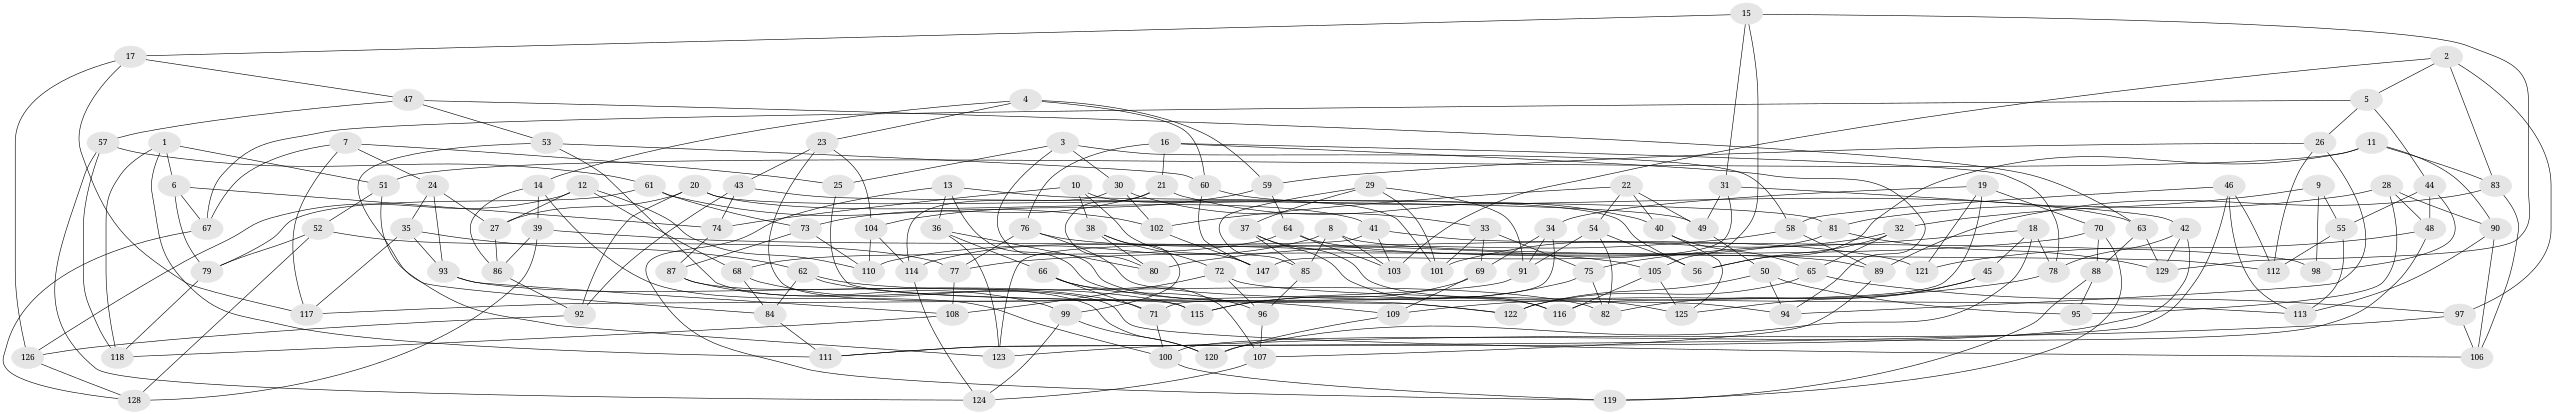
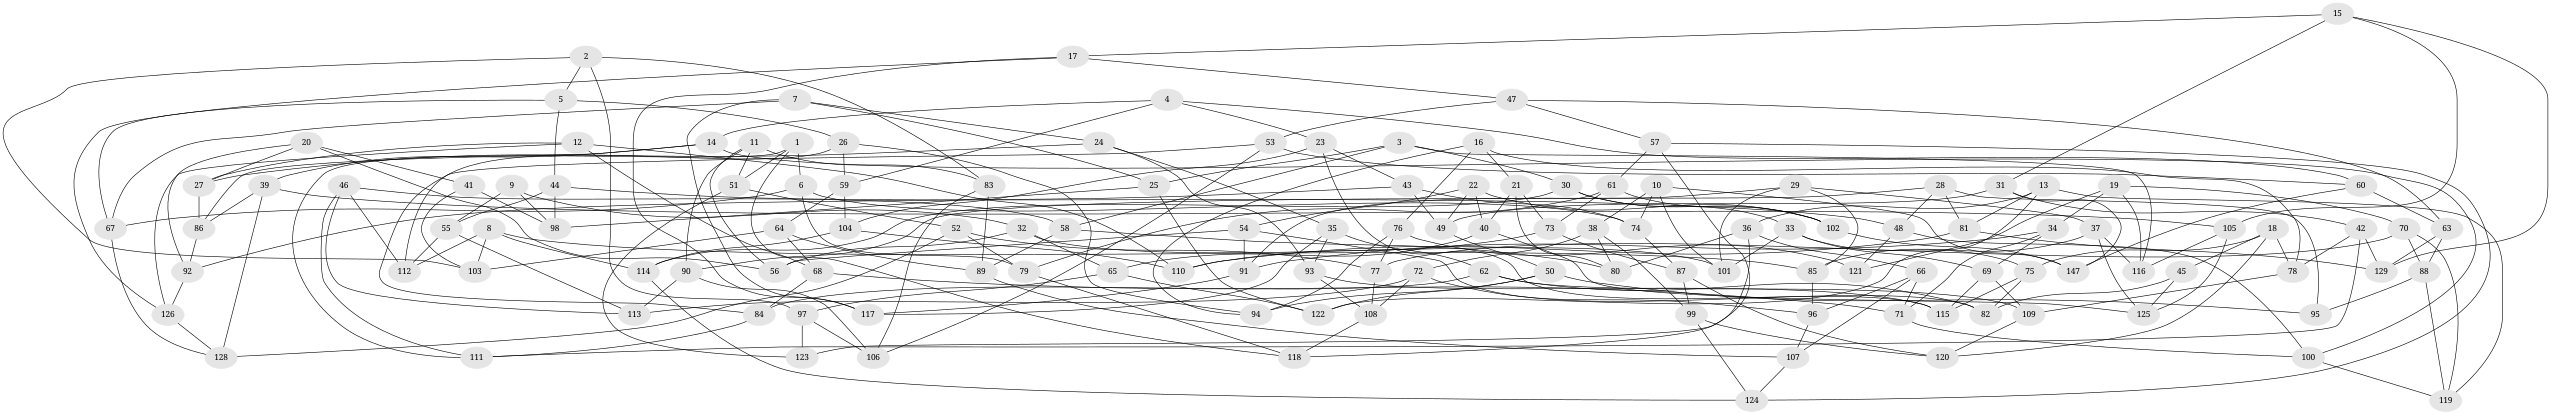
edge "25" -- "98": added
edge "41" -- "123": removed
